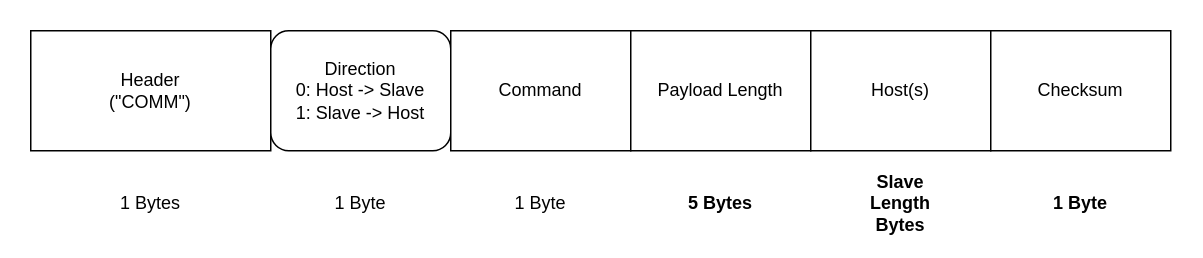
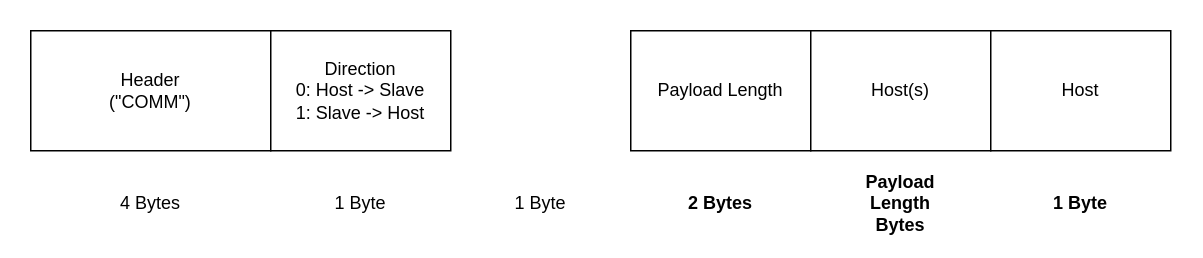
node "Direction 0: Host -> Slave 1: Slave -> Host": shape rounded rectangle -> rectangle
node "Command": removed
node "Checksum": label "Checksum" -> "Host"
node "1 Bytes": label "1 Bytes" -> "4 Bytes"
node "5 Bytes": label "5 Bytes" -> "2 Bytes"
node "Slave Length Bytes": label "Slave Length Bytes" -> "Payload Length Bytes"
